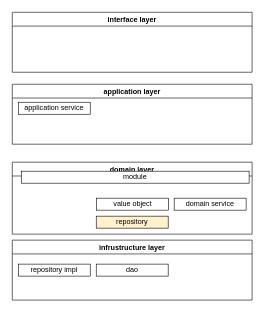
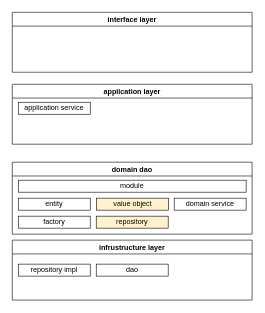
node "domain layer": label "domain layer" -> "domain dao"
node "module": moved (135, 177) -> (132, 186)
node "entity": added
node "value object": fillcolor #ffffff -> #fff2cc
node "factory": added
